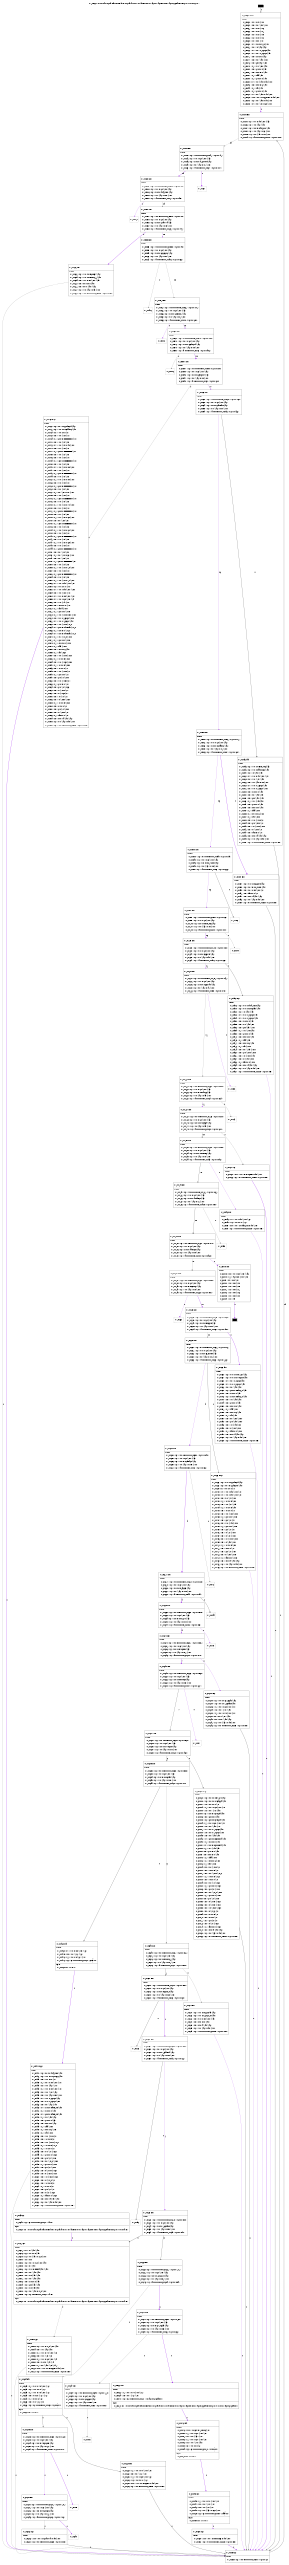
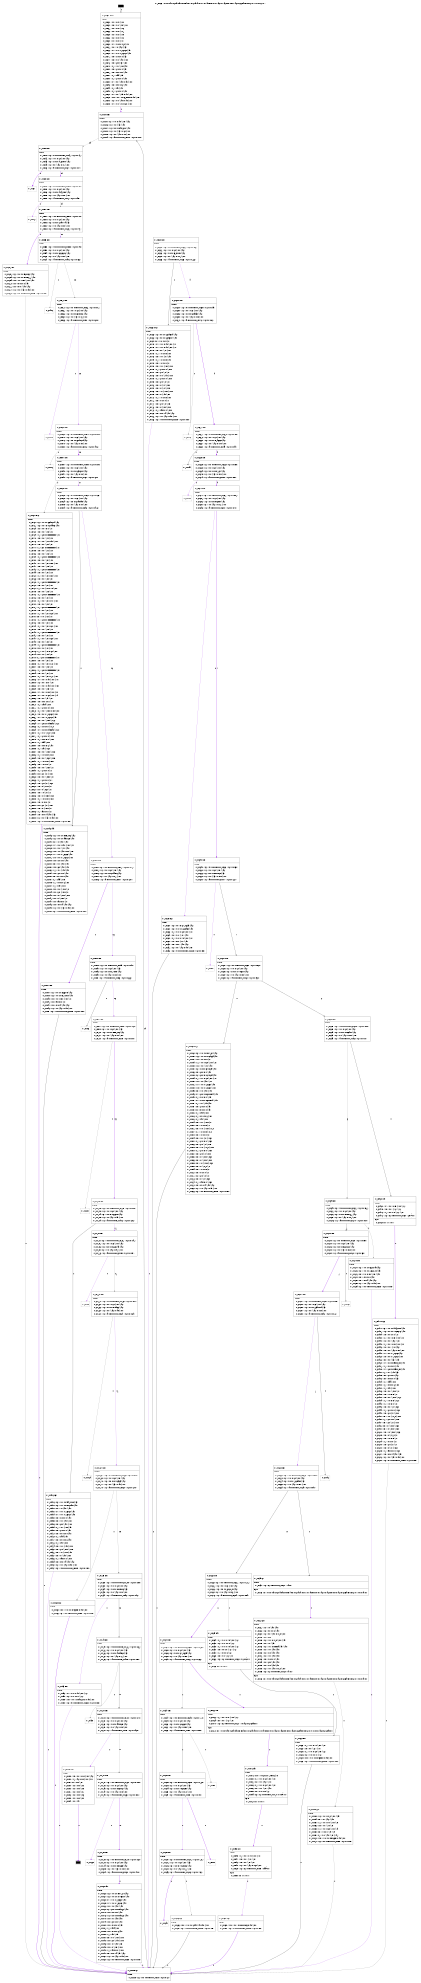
edge "0x4014f3 [28]" -> "0x40150f [28]": removed, label "10"
edge "0x402095 [99]" -> "0x402223 [5]": removed, label "1"
edge "0x401643 [28]" -> "0x401af4 [52]": now "0x401643 [28]" -> "0x401aef [5]"
edge "0x401a8e [29]" -> "0x4016b3 [28]": now "0x401697 [28]" -> "0x4016b3 [28]"
